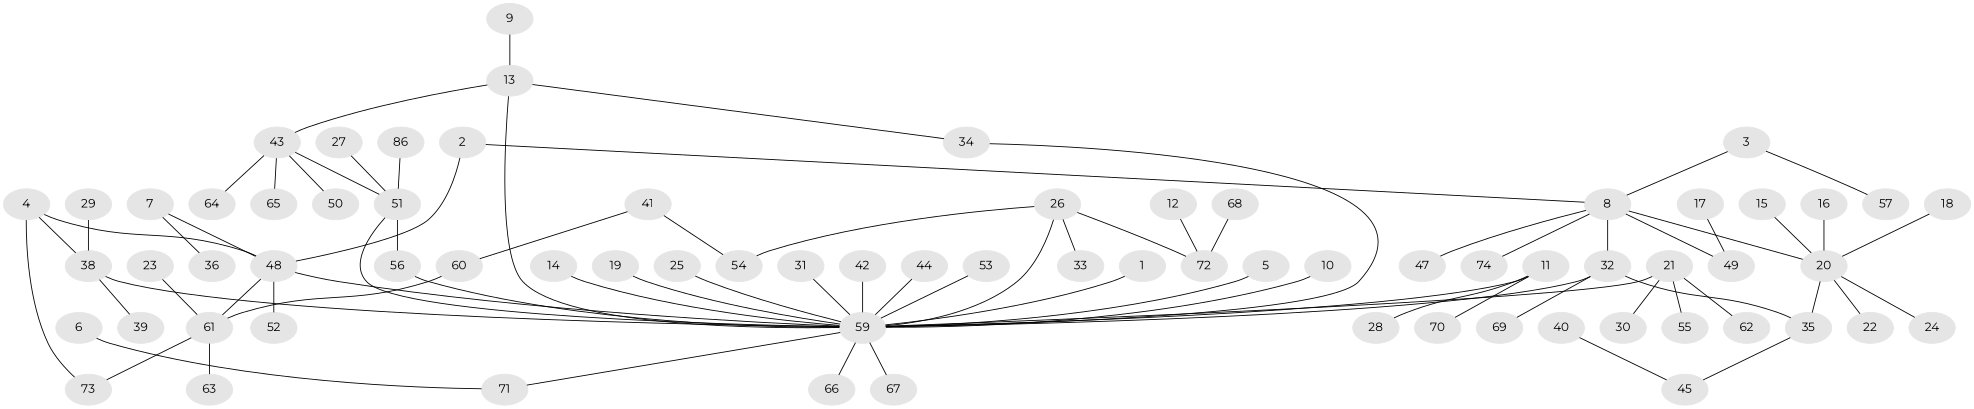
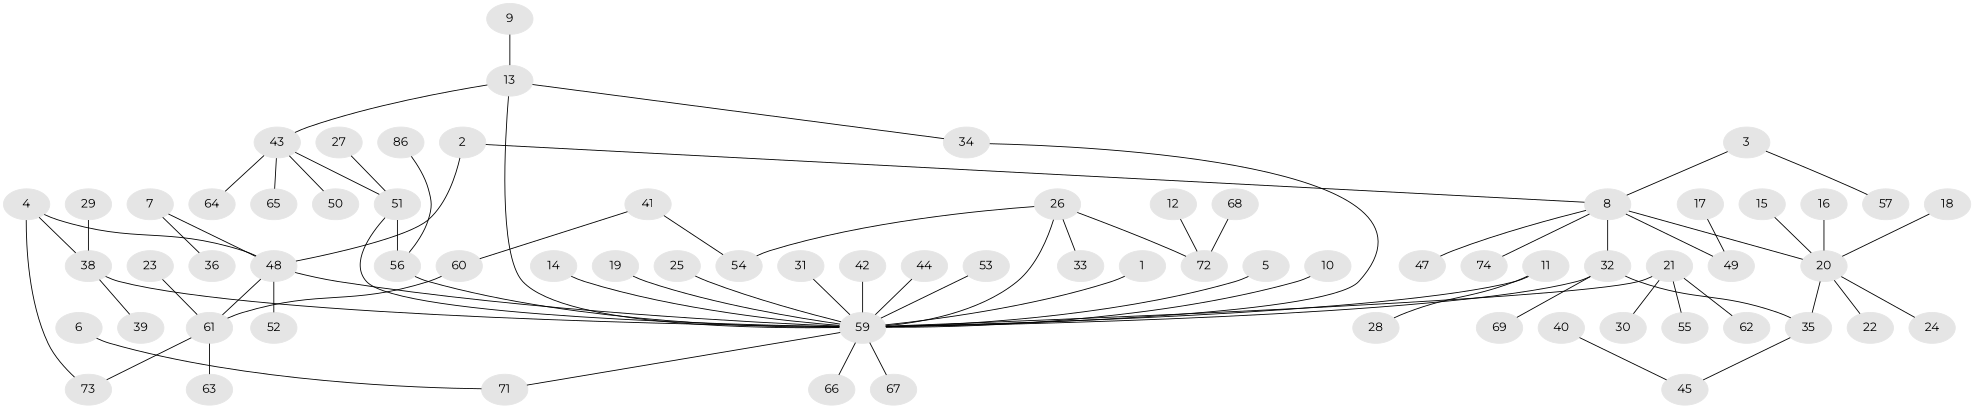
edge "86" -- "51": now "86" -- "56"
node "70": removed
